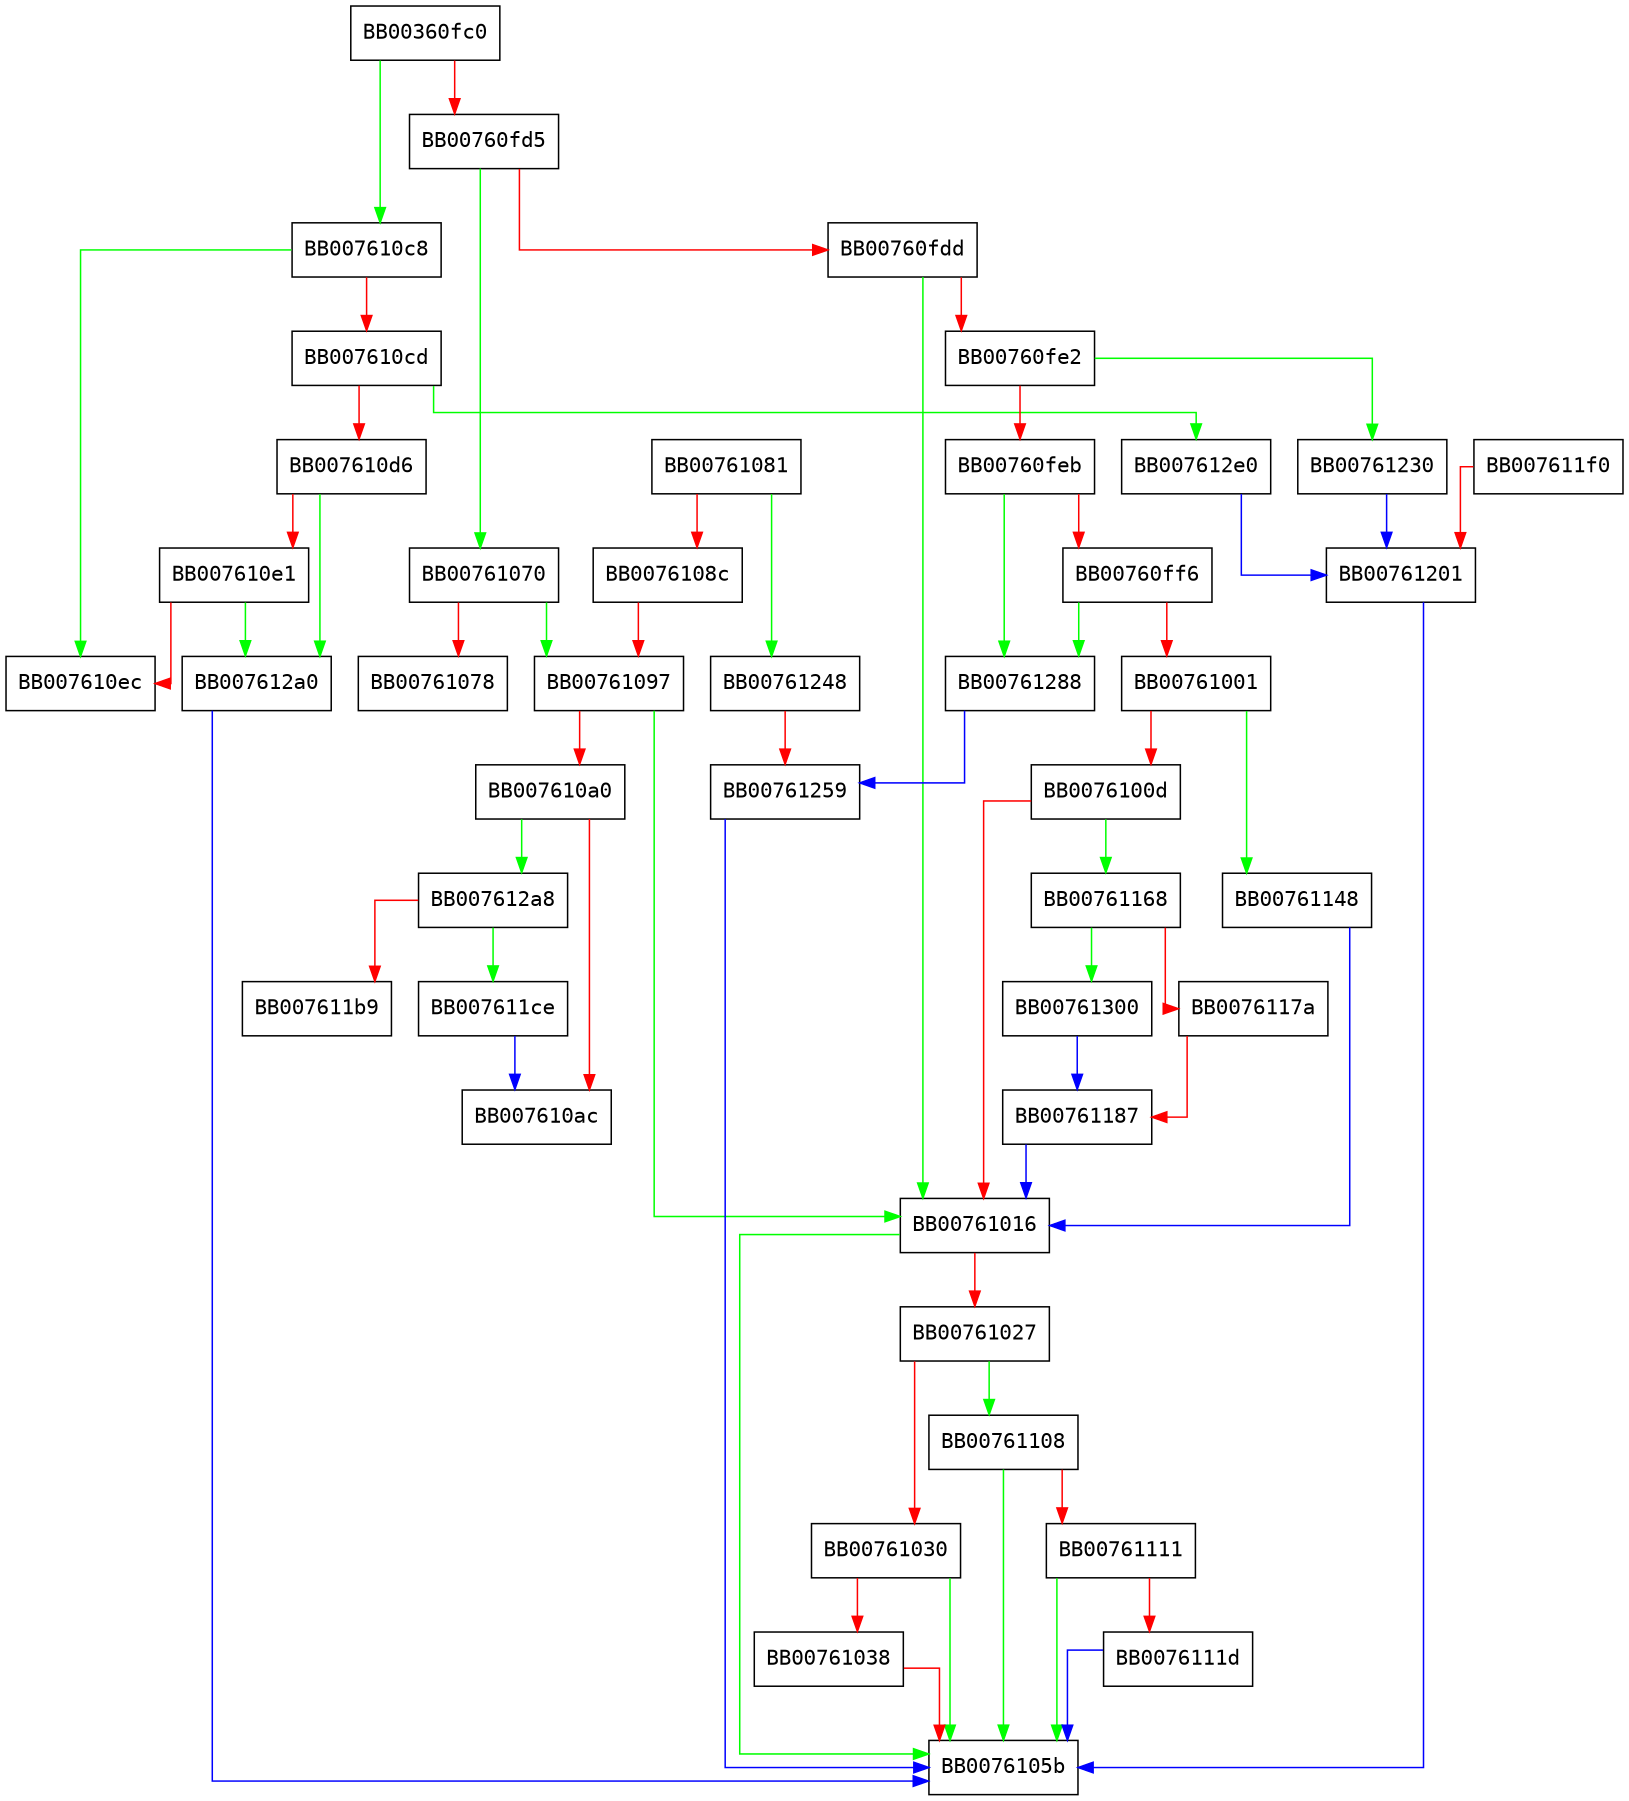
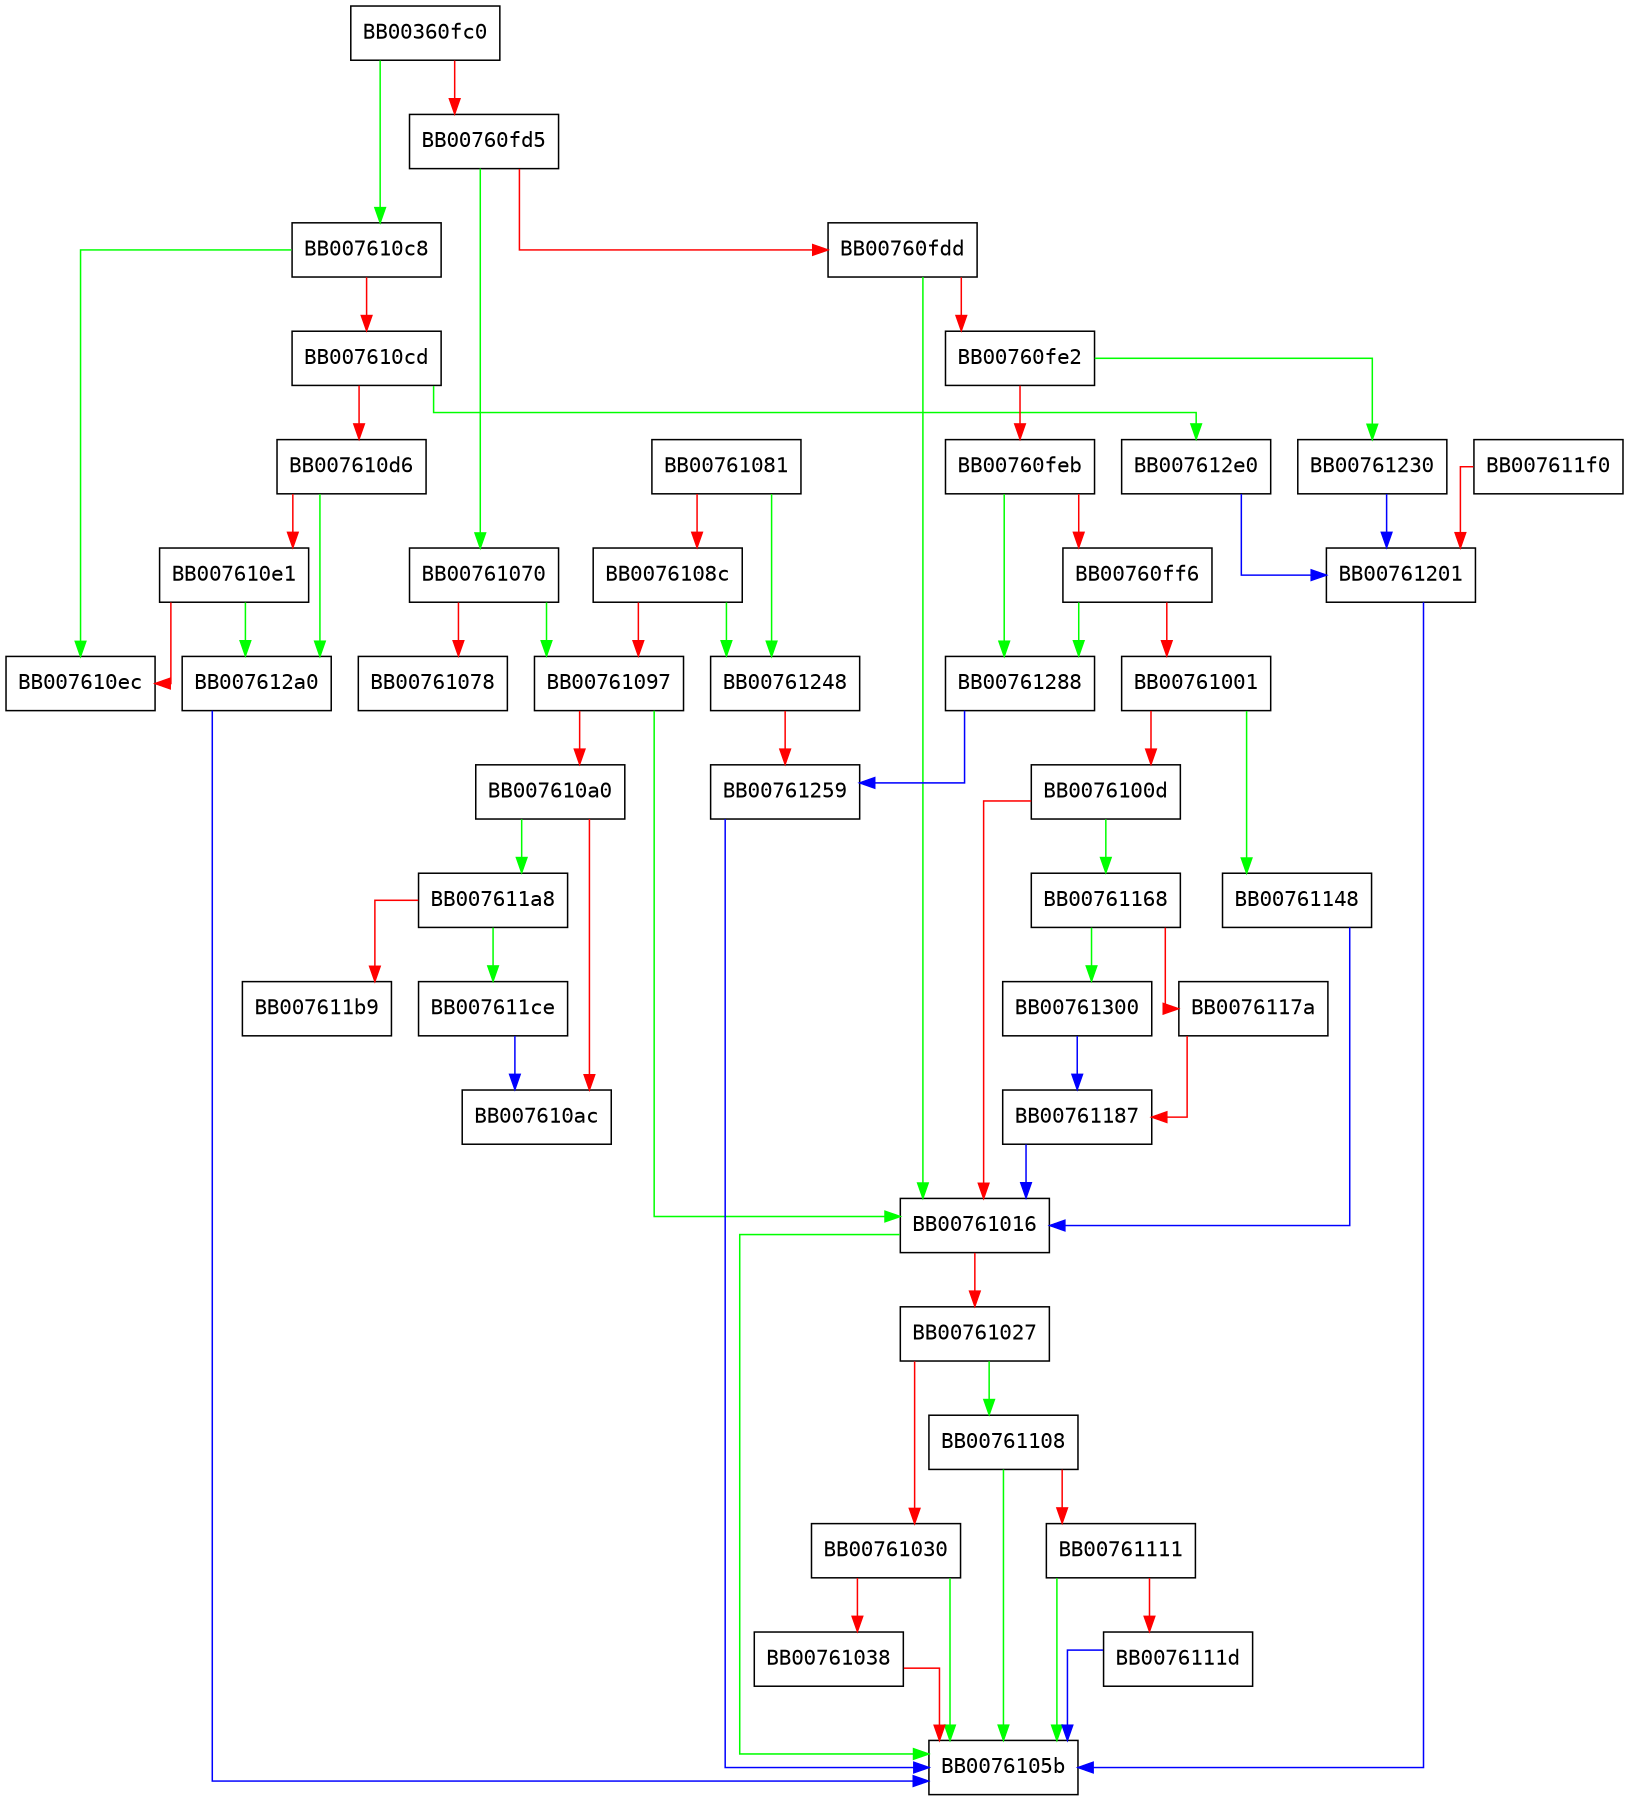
edge "BB0076108c" -> "BB00761248": added
node "BB007612a8": label "BB007612a8" -> "BB007611a8"
